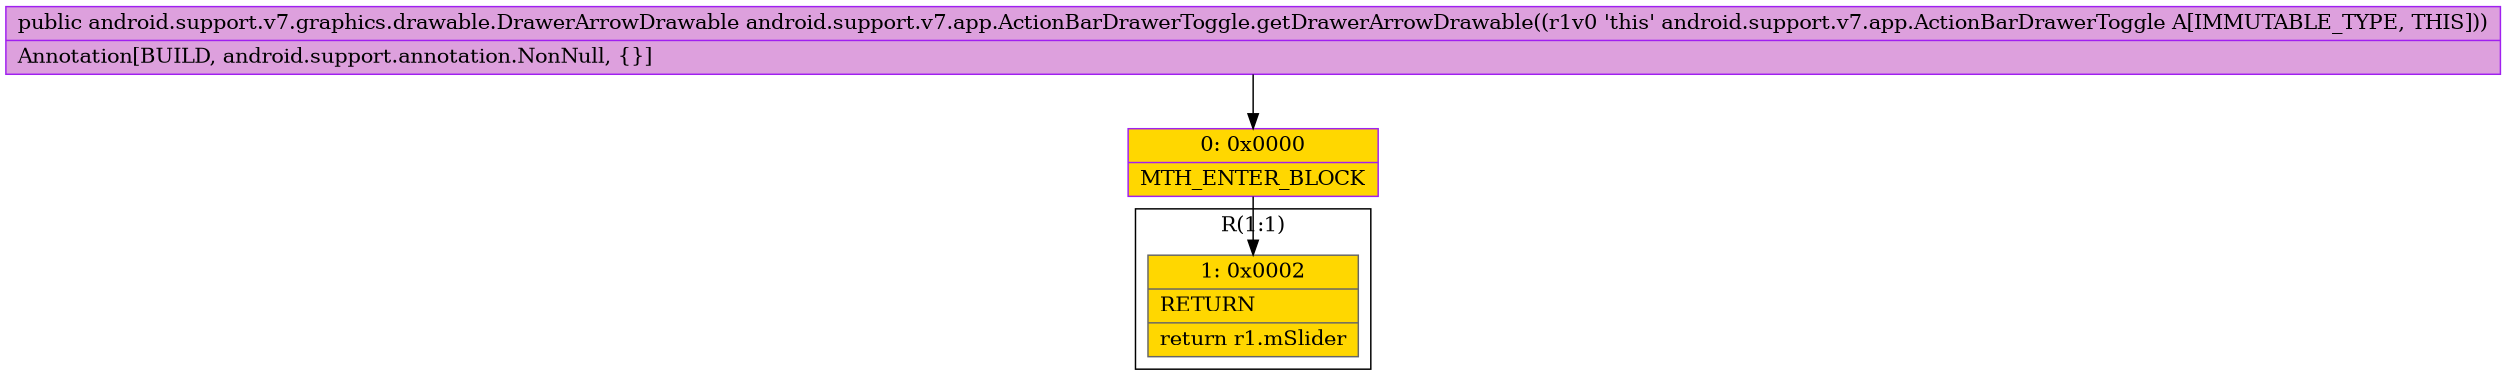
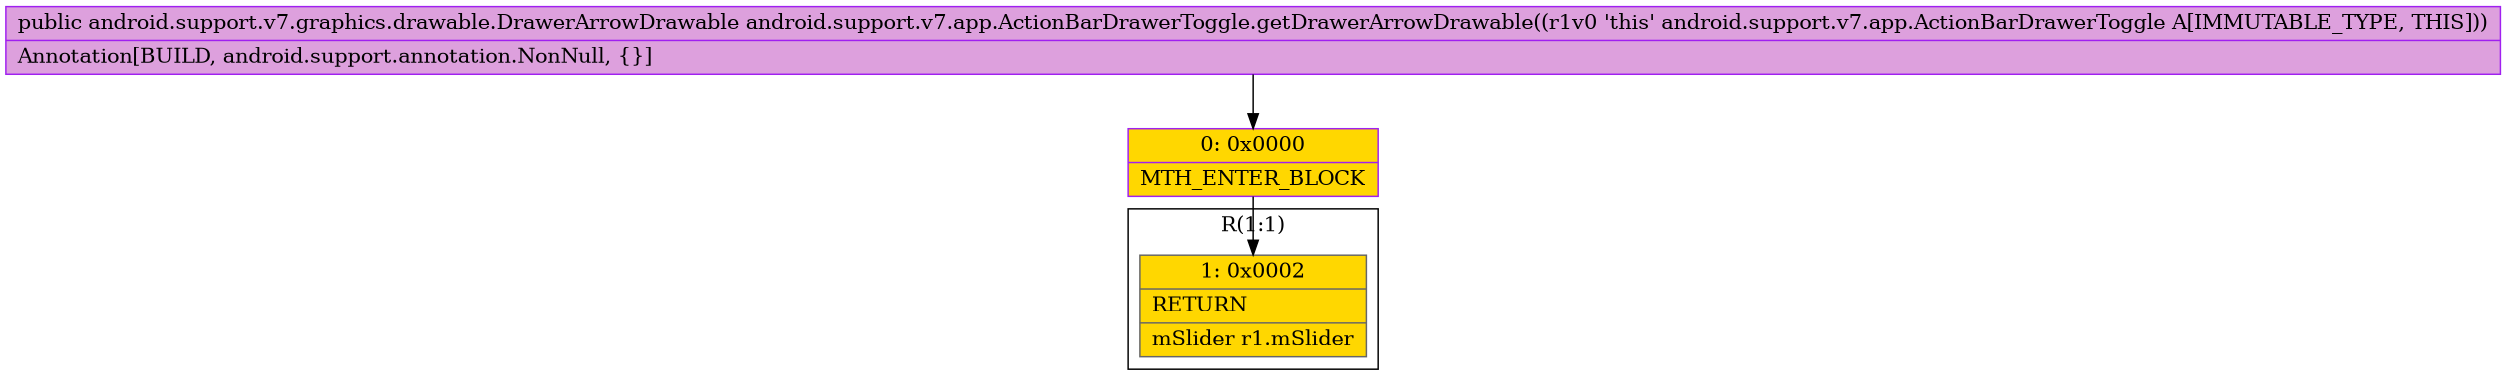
node "1: 0x0002": text "return r1.mSlider" -> "mSlider r1.mSlider"
